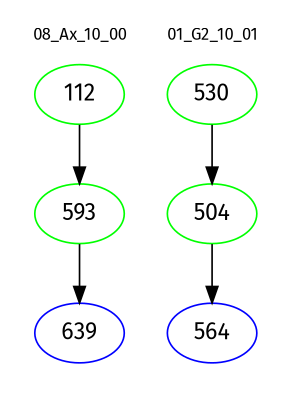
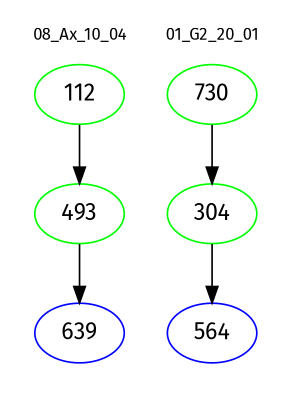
cluster "08_Ax_10_00": label "08_Ax_10_00" -> "08_Ax_10_04"
cluster "01_G2_10_01": label "01_G2_10_01" -> "01_G2_20_01"
node "530": label "530" -> "730"
node "593": label "593" -> "493"
node "504": label "504" -> "304"
